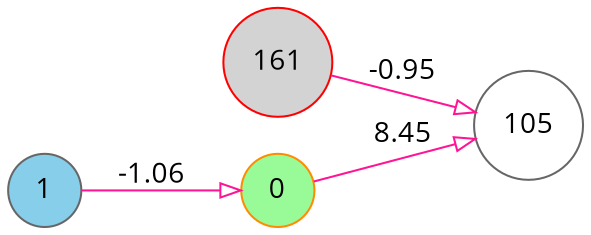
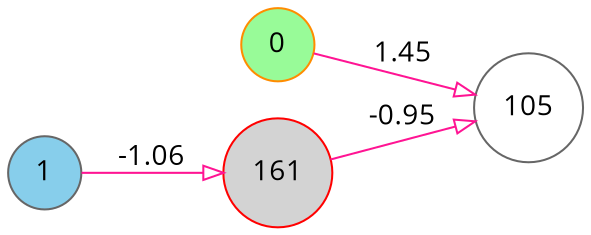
edge "0" -> "105": label "8.45" -> "1.45"
edge "1" -> "0": now "1" -> "161"
